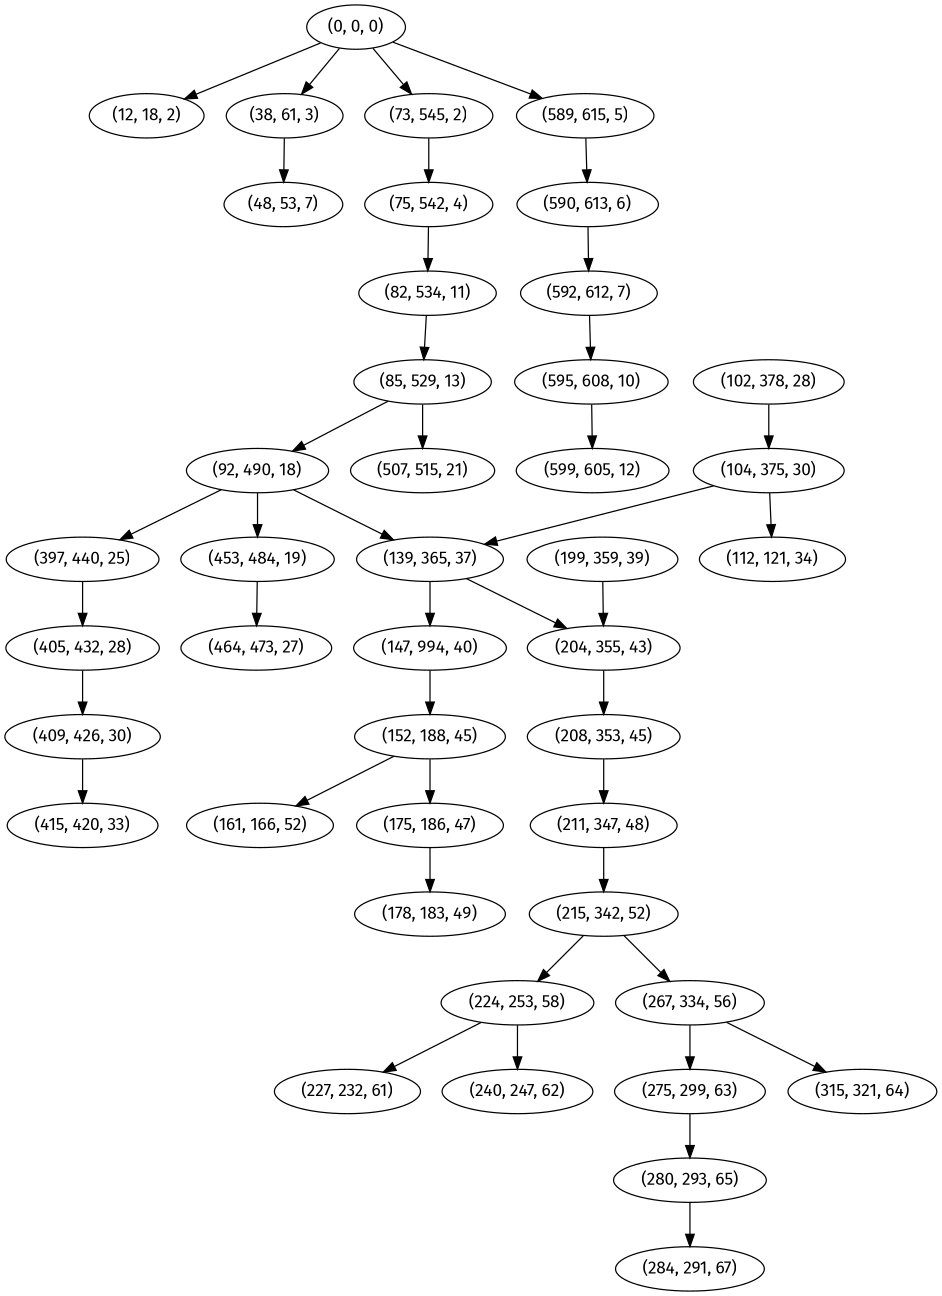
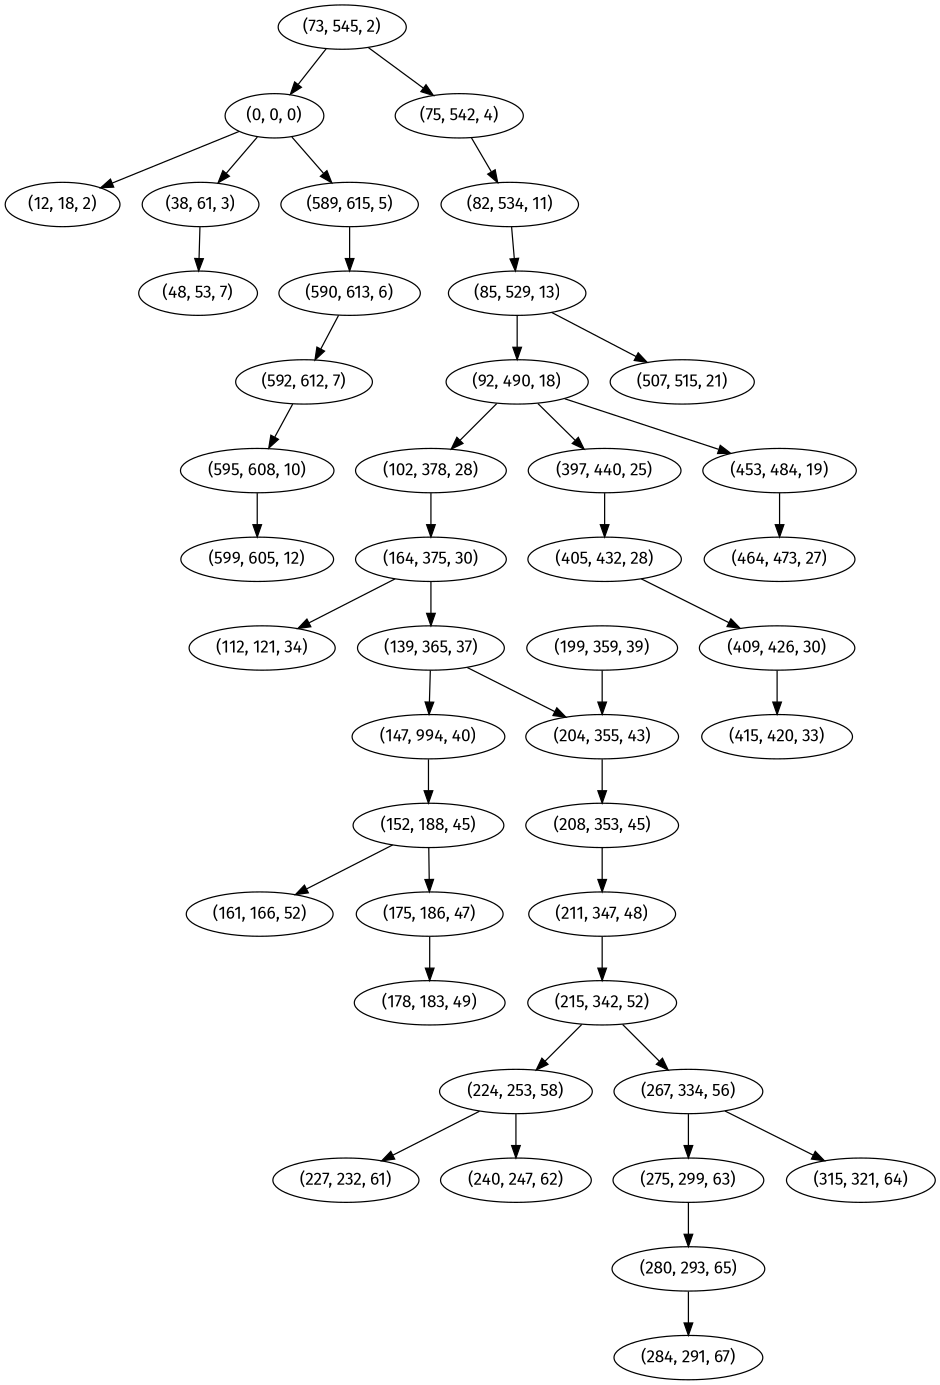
edge "(0, 0, 0)" -> "(73, 545, 2)": reversed
node "(104, 375, 30)": label "(104, 375, 30)" -> "(164, 375, 30)"
edge "(92, 490, 18)" -> "(139, 365, 37)": now "(92, 490, 18)" -> "(102, 378, 28)"
